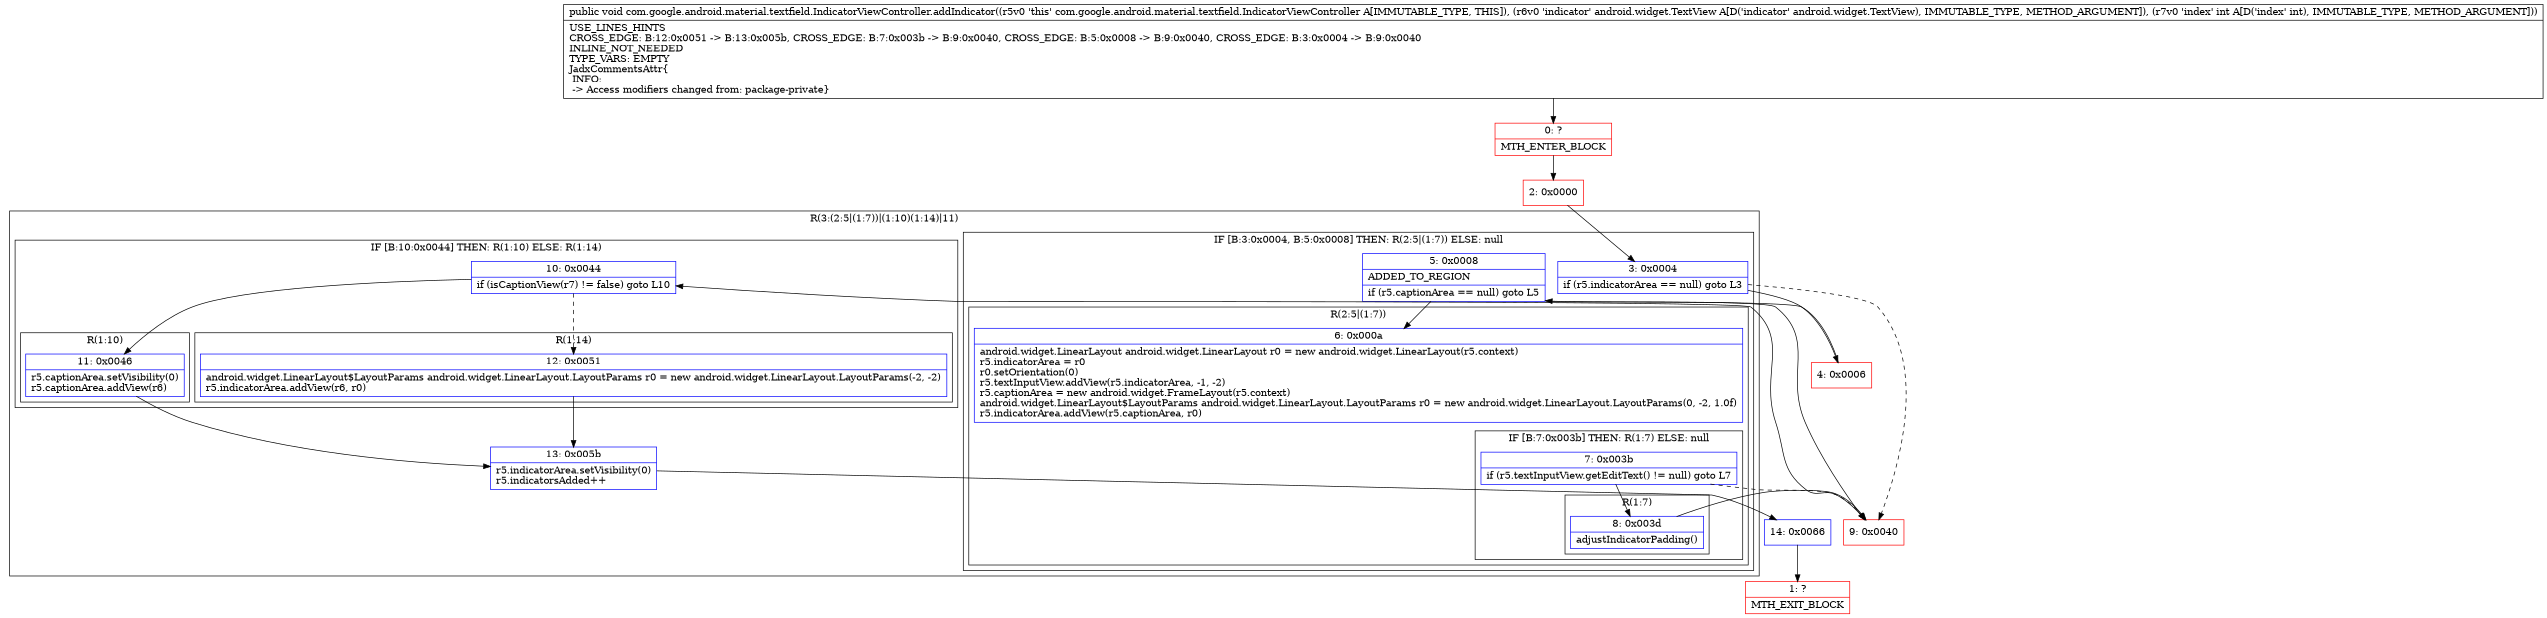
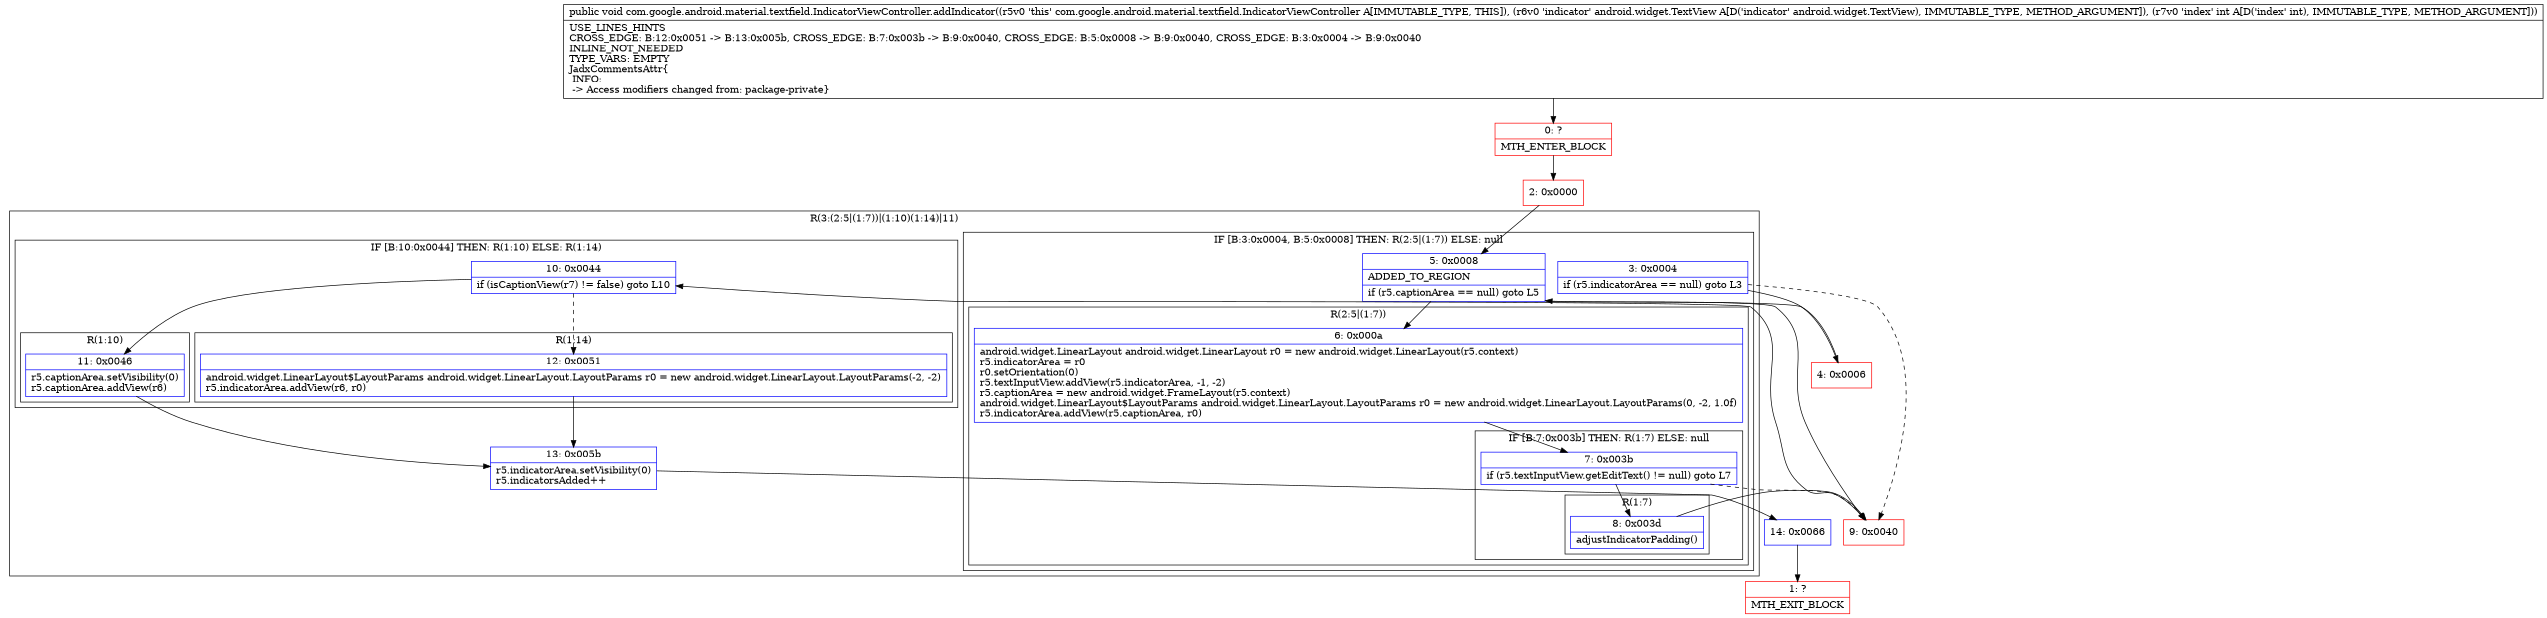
edge "2: 0x0000" -> "3: 0x0004": now "2: 0x0000" -> "5: 0x0008"
edge "6: 0x000a" -> "7: 0x003b": added
